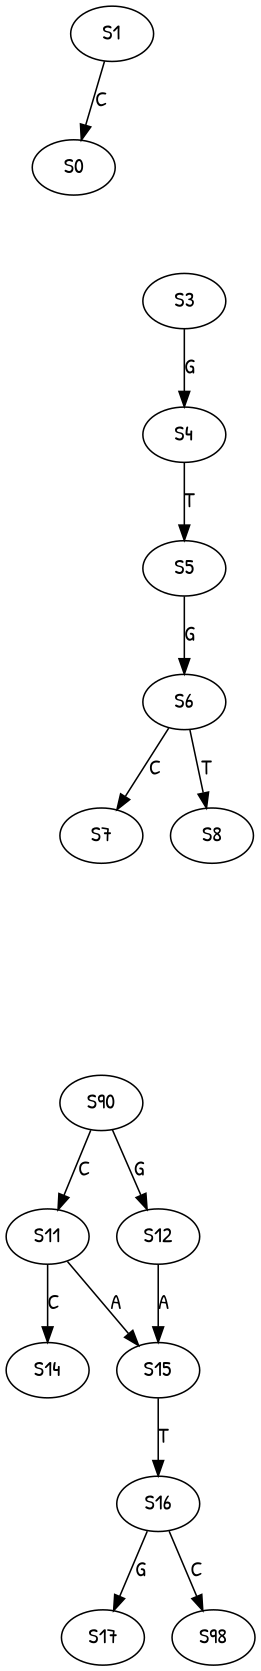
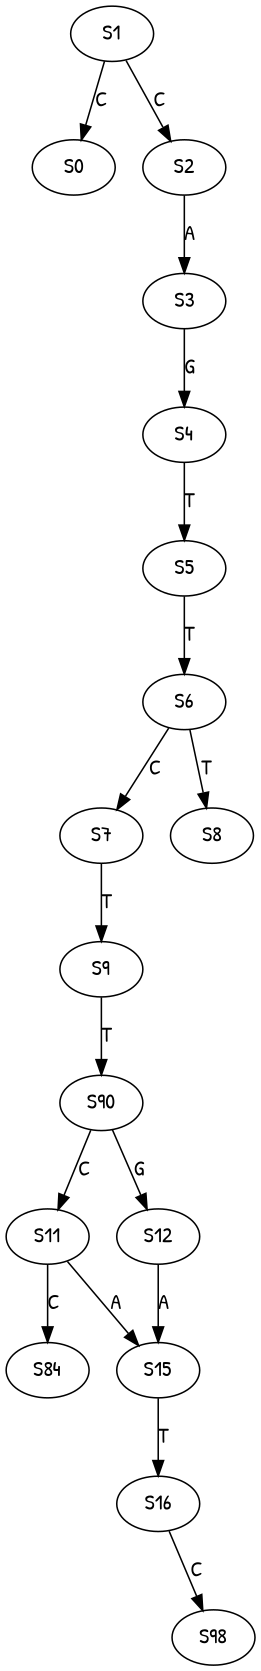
node "S2": added
edge "S5" -> "S6": label "G" -> "T"
node "S9": added
node "S14": label "S14" -> "S84"
node "S17": removed
